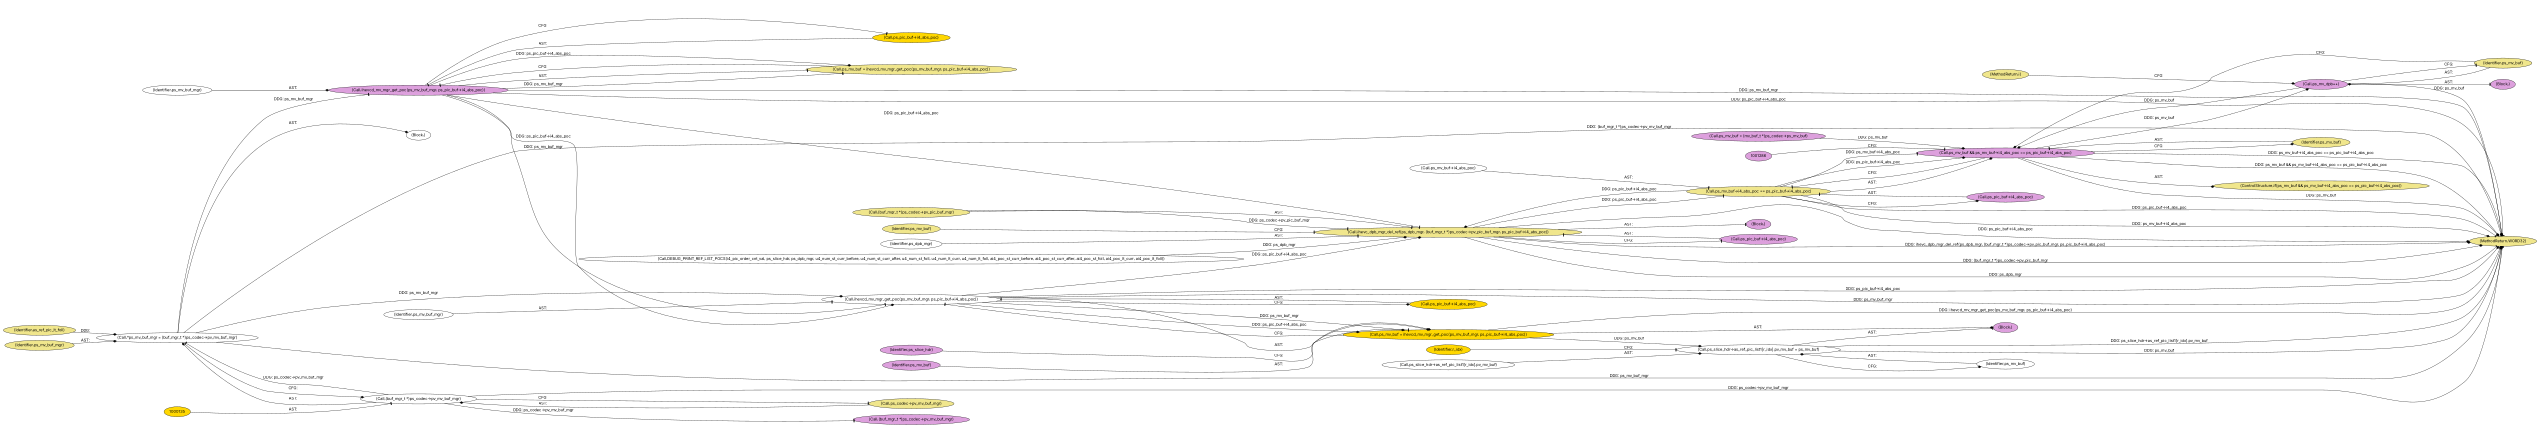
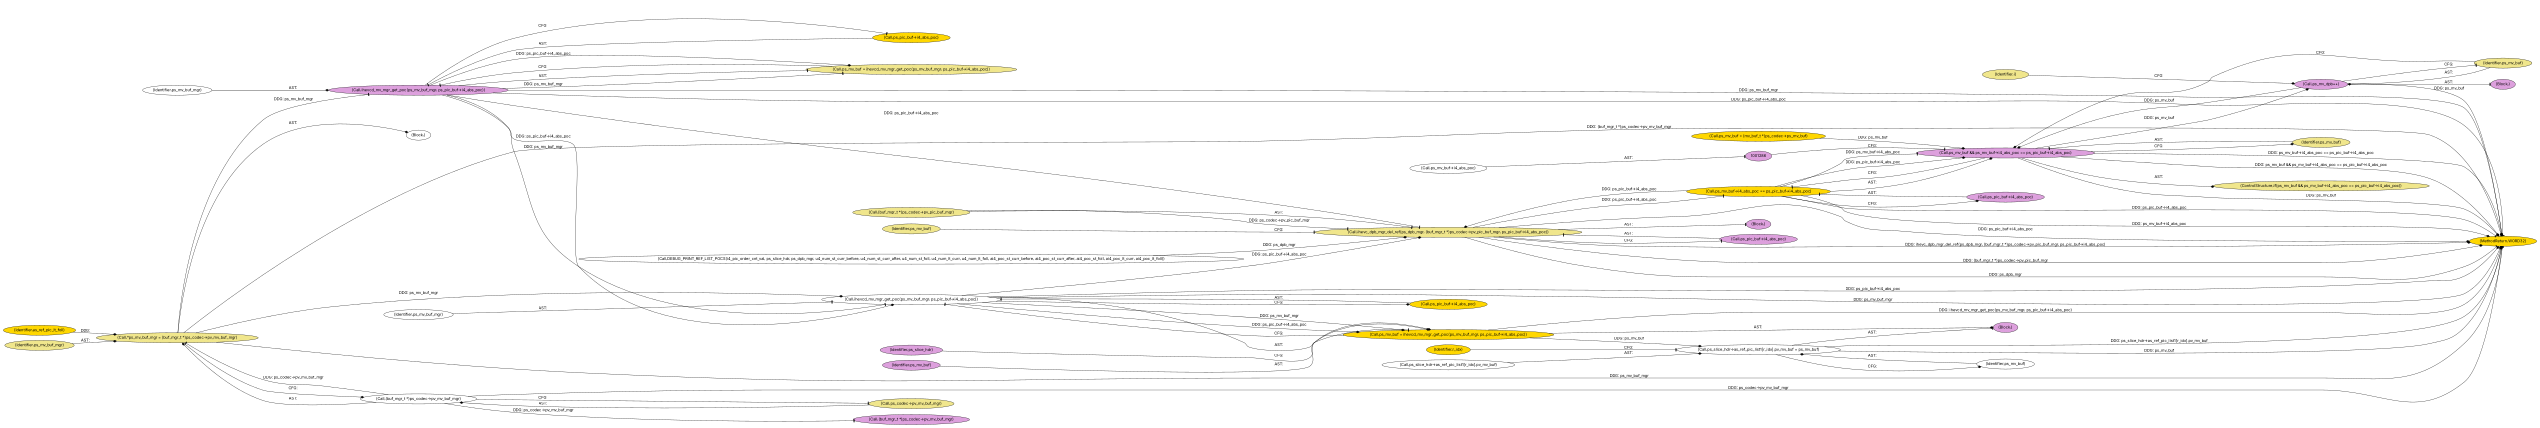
node "(MethodReturn,i)": label "(MethodReturn,i)" -> "(Identifier,i)"
node "(Call,ps_mv_buf = (mv_buf_t *)ps_codec->ps_mv_buf)": fillcolor plum -> gold
edge "(Call,ps_mv_buf->i4_abs_poc)" -> "(Call,ps_mv_buf->i4_abs_poc == ps_pic_buf->i4_abs_poc)": now "(Call,ps_mv_buf->i4_abs_poc)" -> "1001286"
node "(Call,ps_mv_buf->i4_abs_poc == ps_pic_buf->i4_abs_poc)": fillcolor khaki -> gold
node "(MethodReturn,WORD32)": fillcolor khaki -> gold
node "(Identifier,ps_dpb_mgr)": removed
node "(Identifier,as_ref_pic_lt_foll)": fillcolor khaki -> gold
node "(Call,*ps_mv_buf_mgr = (buf_mgr_t *)ps_codec->pv_mv_buf_mgr)": fillcolor white -> khaki
node "1000135": removed
